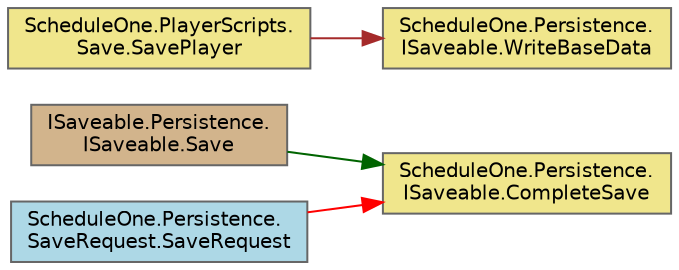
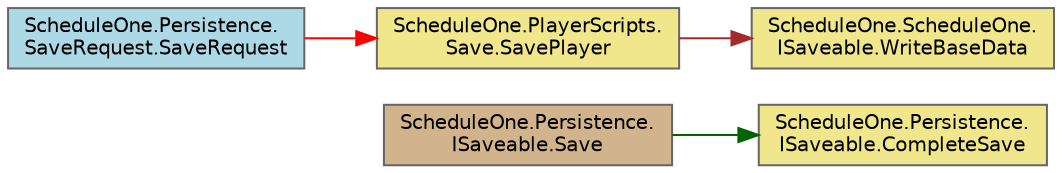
node "ScheduleOne.Persistence. ISaveable.WriteBaseData": label "ScheduleOne.Persistence. ISaveable.WriteBaseData" -> "ScheduleOne.ScheduleOne. ISaveable.WriteBaseData"
node "ISaveable.Persistence. ISaveable.Save": label "ISaveable.Persistence. ISaveable.Save" -> "ScheduleOne.Persistence. ISaveable.Save"
edge "ScheduleOne.Persistence. SaveRequest.SaveRequest" -> "ScheduleOne.Persistence. ISaveable.CompleteSave": now "ScheduleOne.Persistence. SaveRequest.SaveRequest" -> "ScheduleOne.PlayerScripts. Save.SavePlayer"
